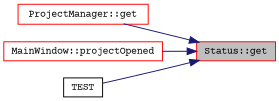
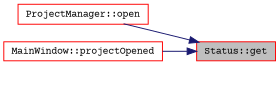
node "ProjectManager::get": label "ProjectManager::get" -> "ProjectManager::open"
node "TEST": removed
